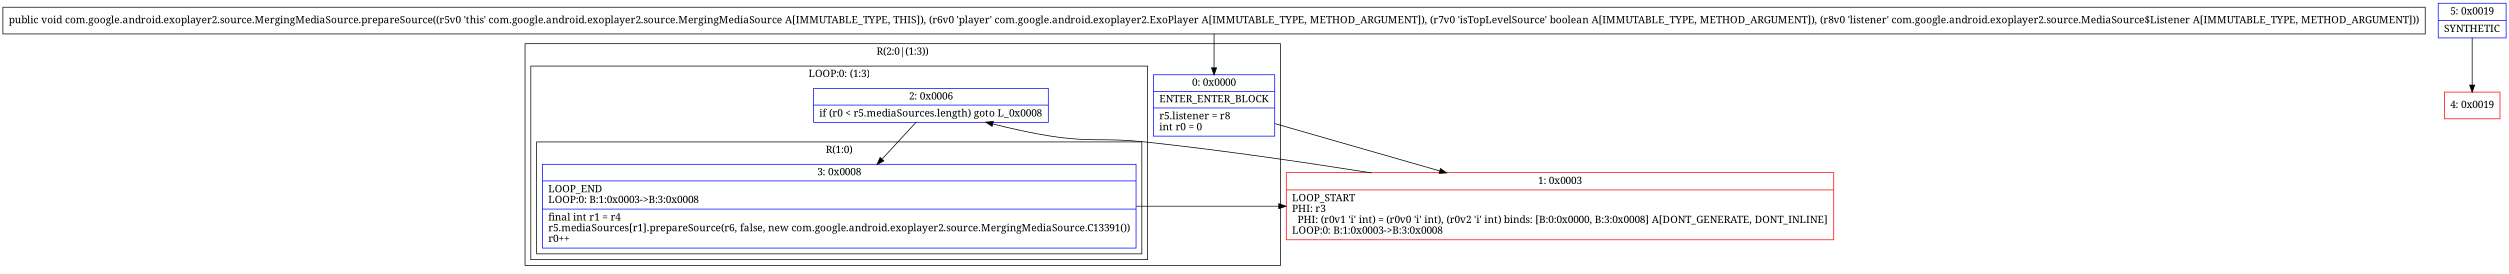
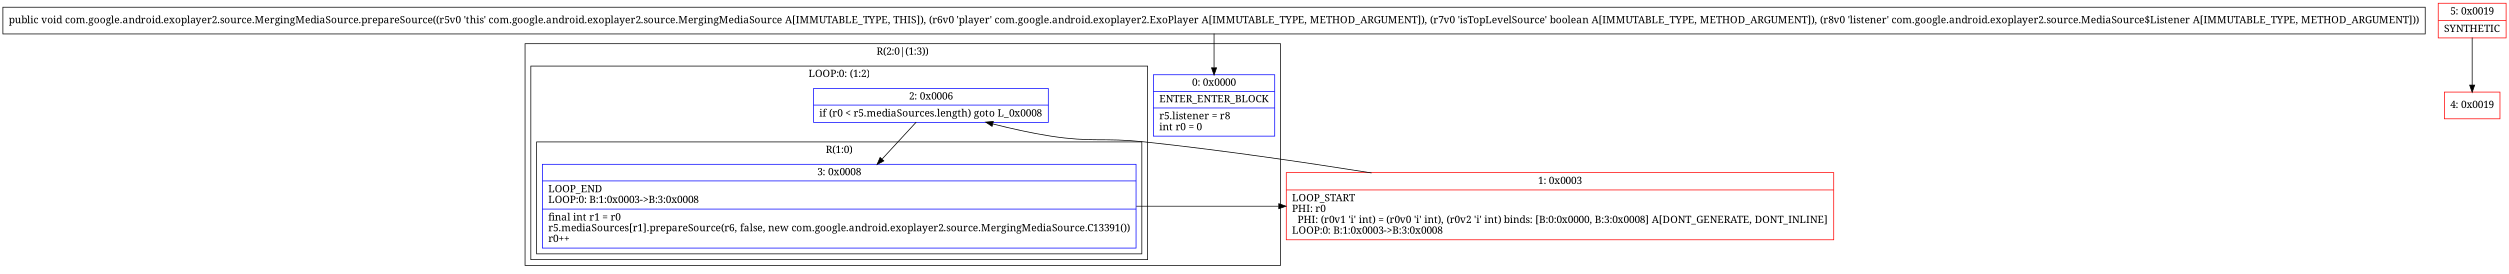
node "5: 0x0019": color blue -> red
cluster "LOOP:0: (1:3)": label "LOOP:0: (1:3)" -> "LOOP:0: (1:2)"
edge "0: 0x0000" -> "1: 0x0003": removed
node "1: 0x0003": text "PHI: r3" -> "PHI: r0"
node "3: 0x0008": text "final int r1 = r4" -> "final int r1 = r0"
